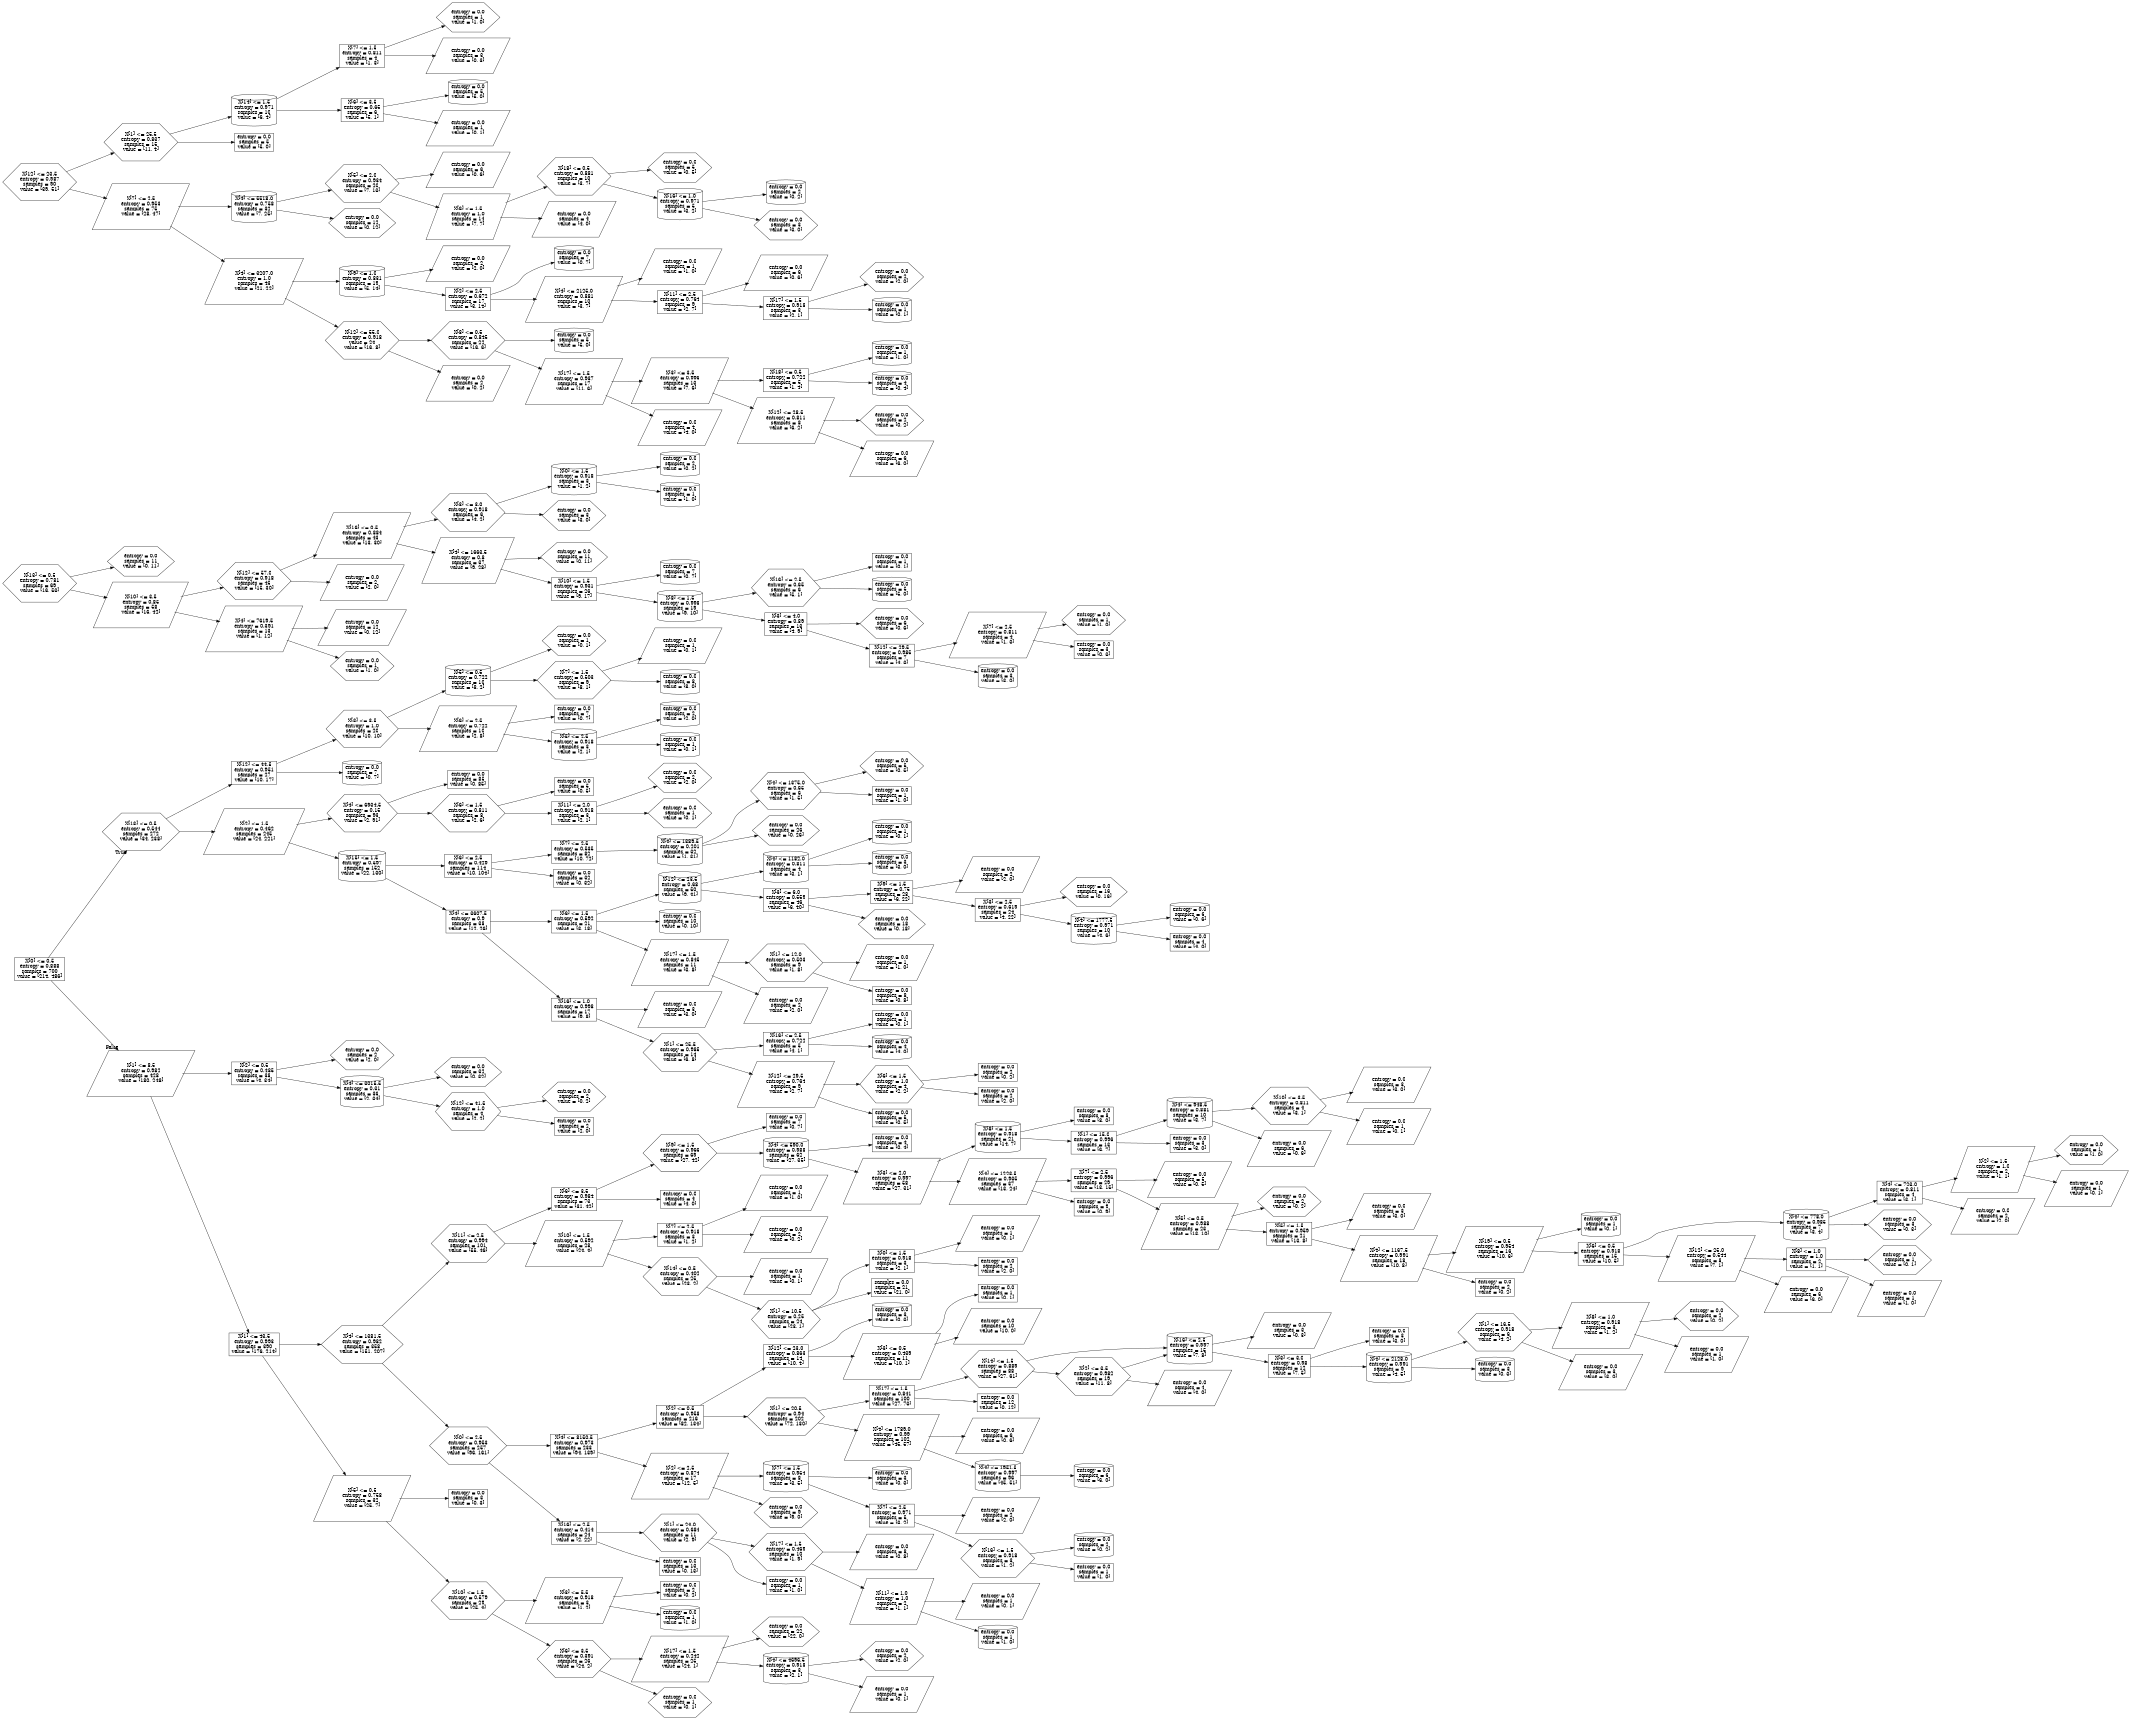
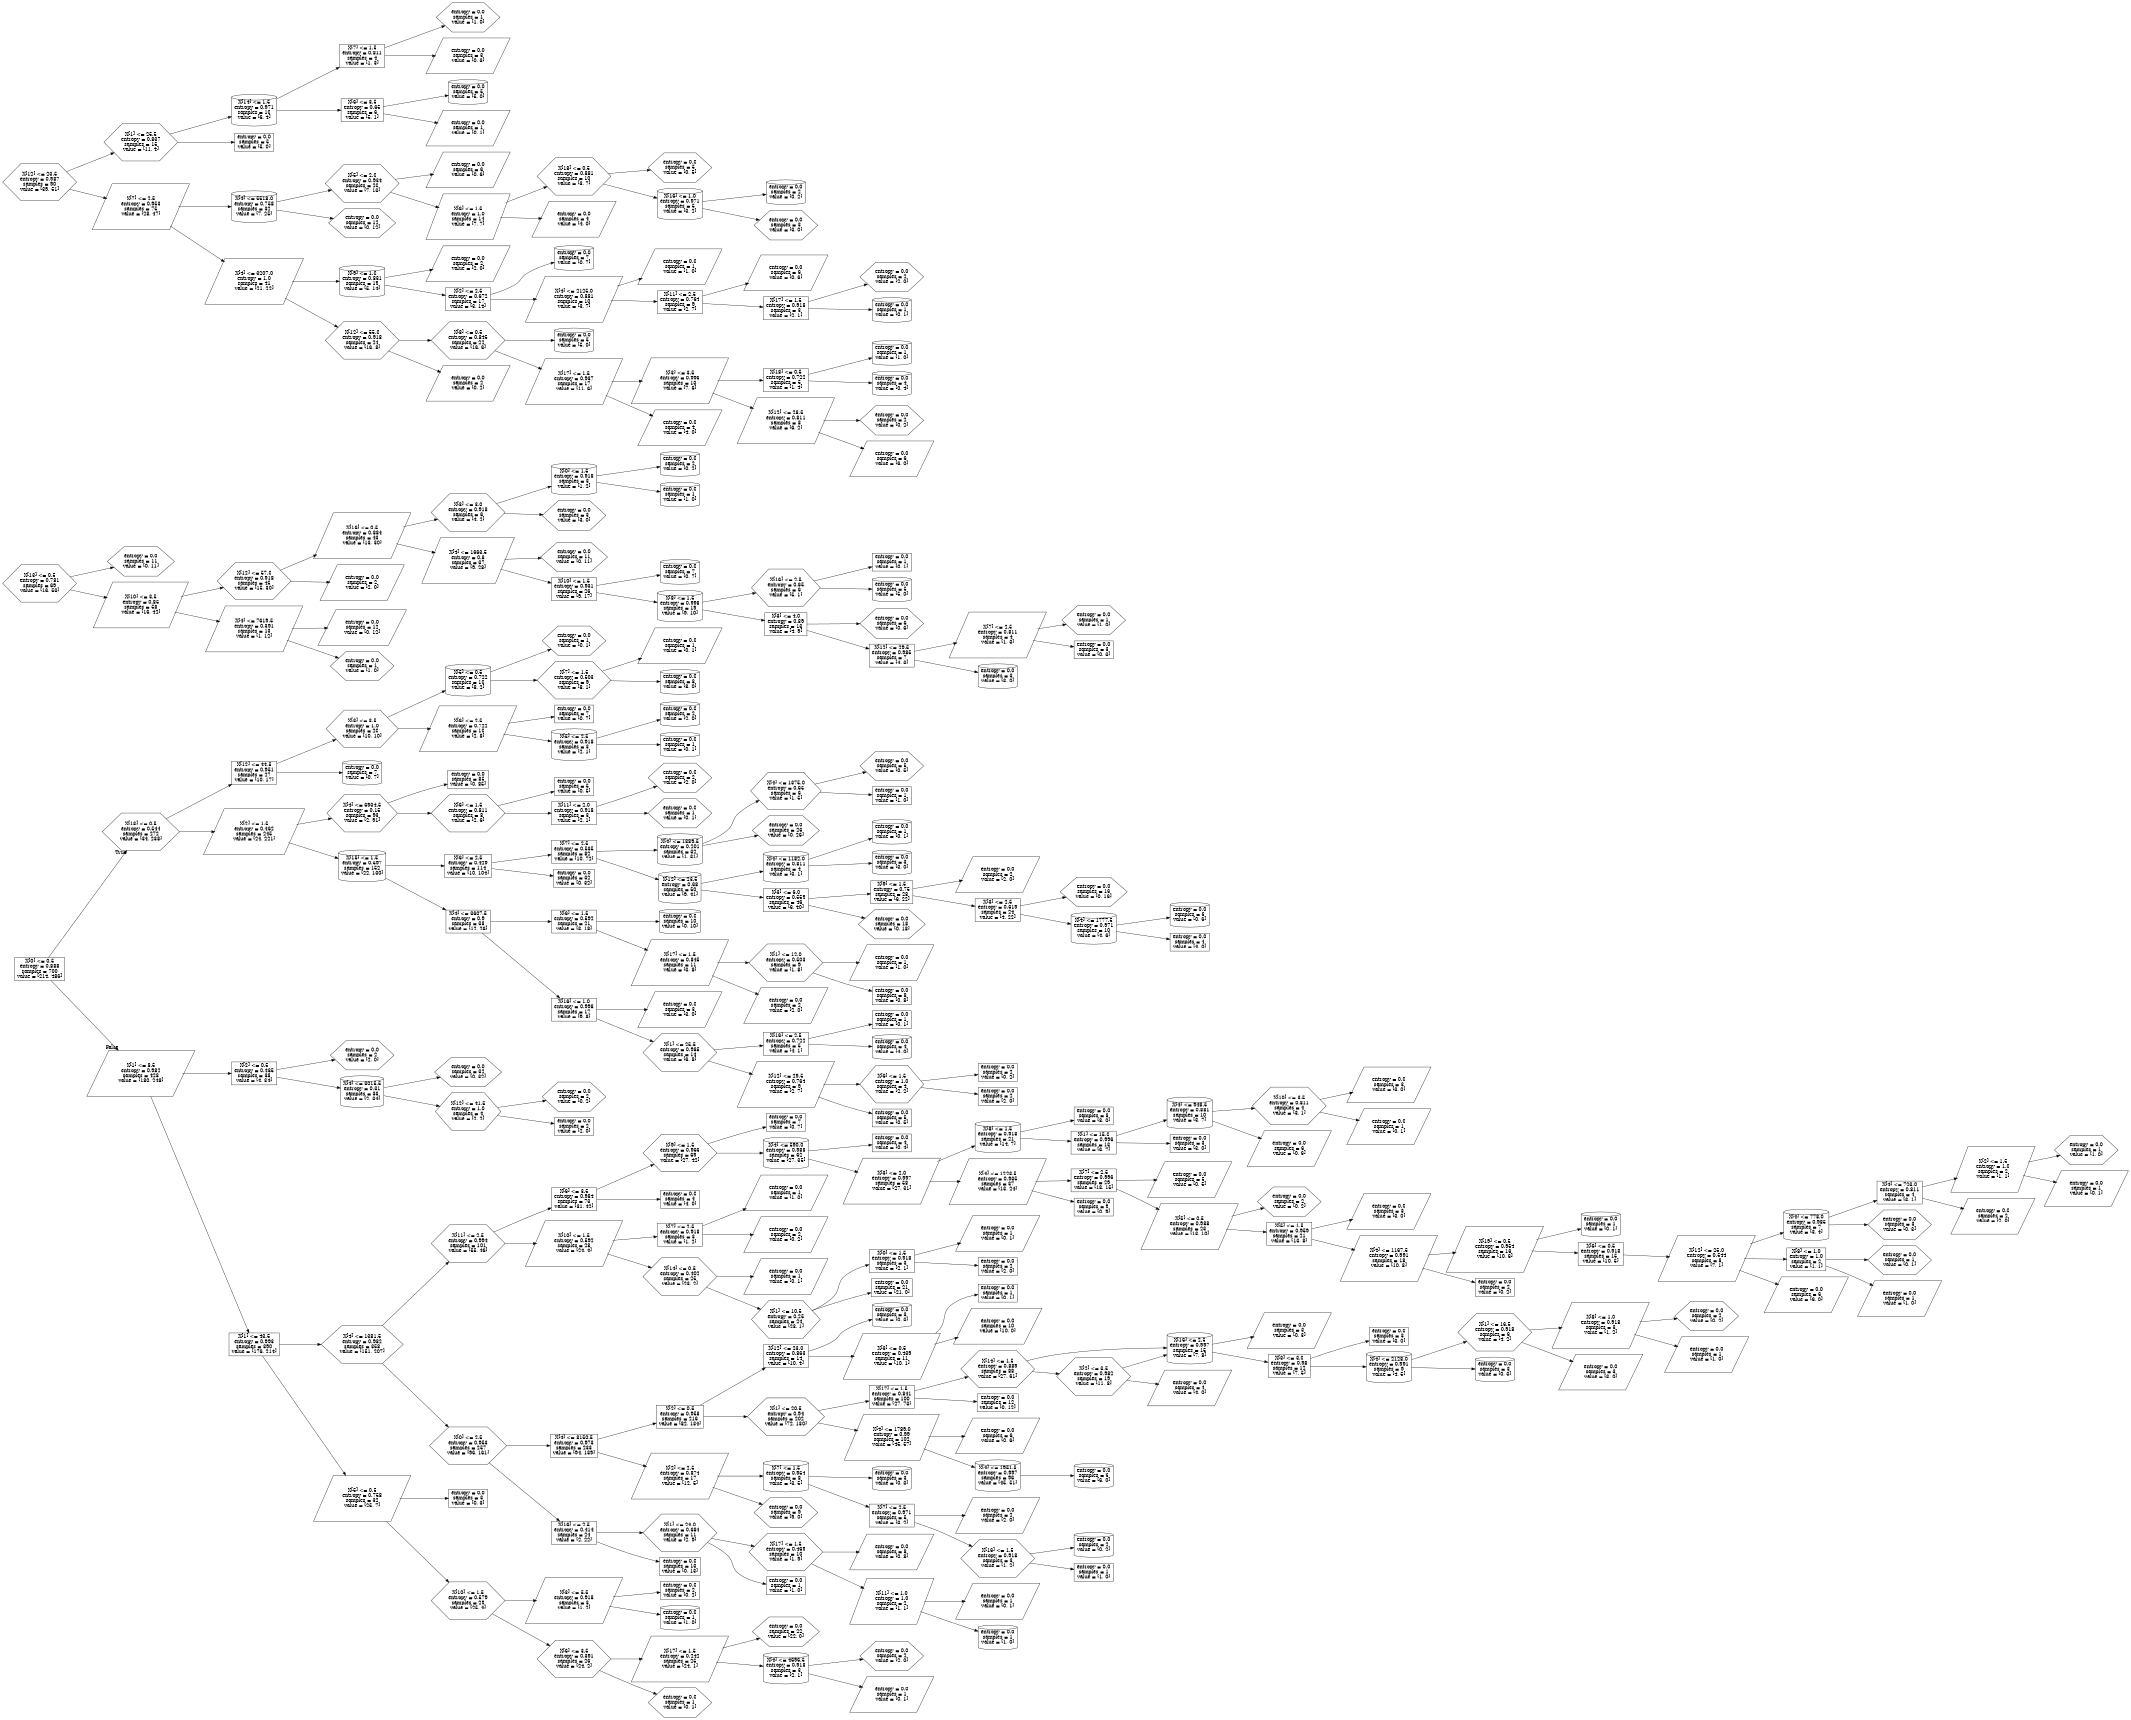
node "X[4] <= 3207.0 entropy = 1.0 samples = 43 value = [21, 22]": label "X[4] <= 3207.0 entropy = 1.0 samples = 43 value = [21, 22]" -> "X[4] <= 3207.0 entropy = 1.0 samples = 41 value = [21, 22]"
node "X[12] <= 55.0 entropy = 0.918 value = 24 value = [16, 8]": label "X[12] <= 55.0 entropy = 0.918 value = 24 value = [16, 8]" -> "X[12] <= 55.0 entropy = 0.918 samples = 24 value = [16, 8]"
edge "X[6] <= 1.5 entropy = 0.592 samples = 21 value = [3, 18]" -> "X[12] <= 23.5 entropy = 0.68 samples = 50 value = [9, 41]": now "X[7] <= 2.5 entropy = 0.535 samples = 82 value = [10, 72]" -> "X[12] <= 23.5 entropy = 0.68 samples = 50 value = [9, 41]"
edge "X[6] <= 0.5 entropy = 0.918 samples = 15 value = [10, 5]" -> "X[4] <= 778.0 entropy = 0.985 samples = 7 value = [3, 4]": now "X[12] <= 25.0 entropy = 0.544 samples = 8 value = [7, 1]" -> "X[4] <= 778.0 entropy = 0.985 samples = 7 value = [3, 4]"
node "samples = 0.0 samples = 21 value = [21, 0]": label "samples = 0.0 samples = 21 value = [21, 0]" -> "entropy = 0.0 samples = 21 value = [21, 0]"
